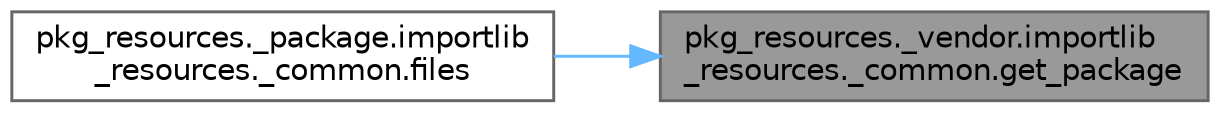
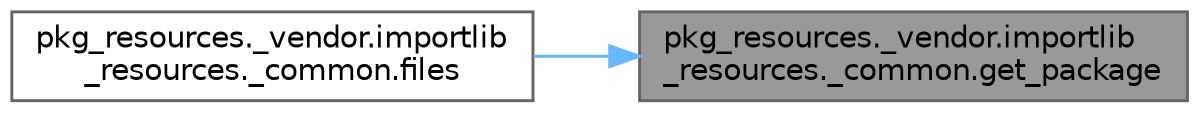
node "pkg_resources._package.importlib _resources._common.files": label "pkg_resources._package.importlib _resources._common.files" -> "pkg_resources._vendor.importlib _resources._common.files"
